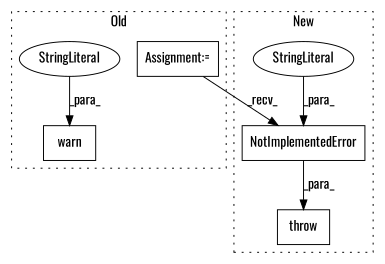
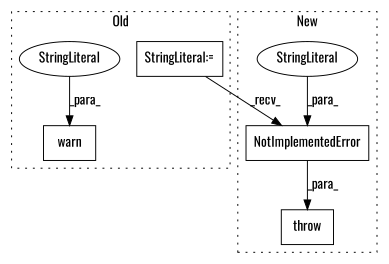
node "Assignment:=": label "Assignment:=" -> "StringLiteral:="
